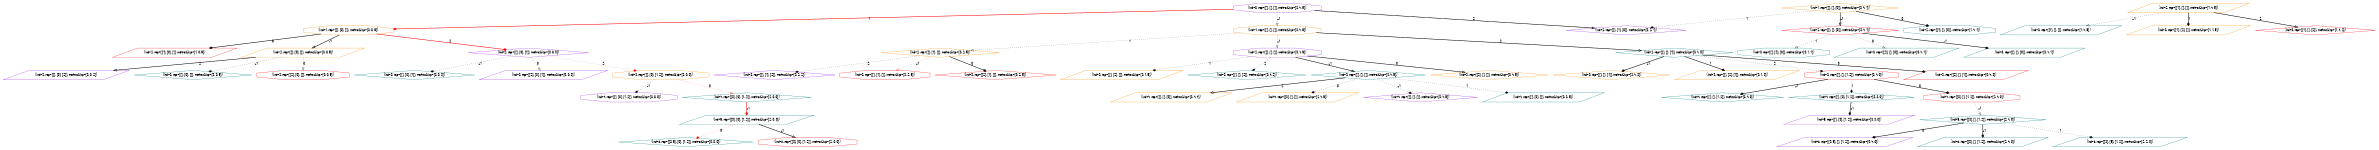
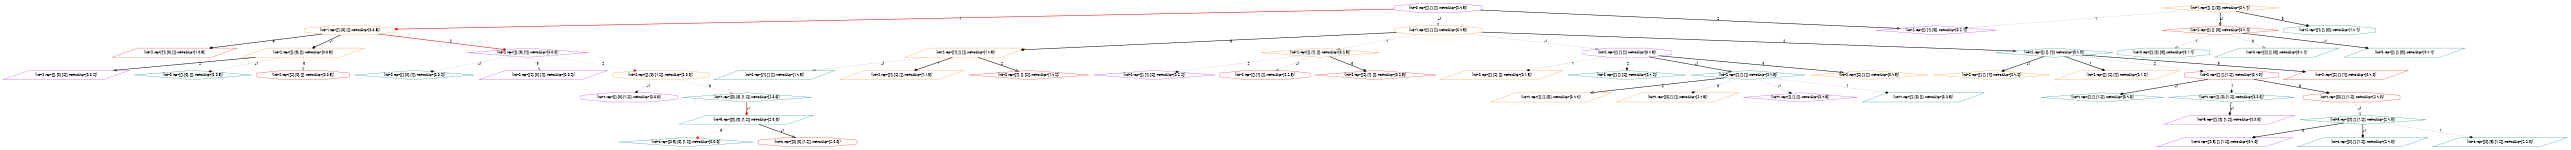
edge "(ind=1, rep=[[], [0], []], metrosDisp=[3, 0, 5])" -> "(ind=2, rep=[[], [0], []], metrosDisp=[3, 0, 5])": arrowhead onormal -> diamond
edge "(ind=1, rep=[[], [], []], metrosDisp=[3, 4, 5])" -> "(ind=2, rep=[[1], [], []], metrosDisp=[1, 4, 5])": added, label "0"
edge "(ind=2, rep=[[], [1], []], metrosDisp=[3, 2, 5])" -> "(ind=3, rep=[[], [1], []], metrosDisp=[3, 2, 5])": color red -> black
